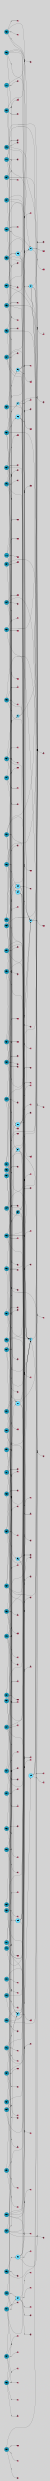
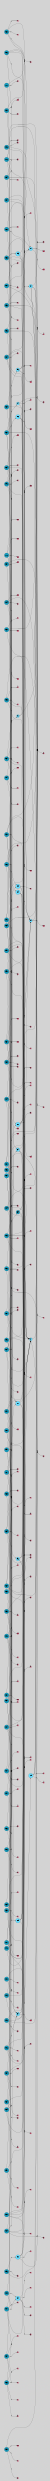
node "T302": added
